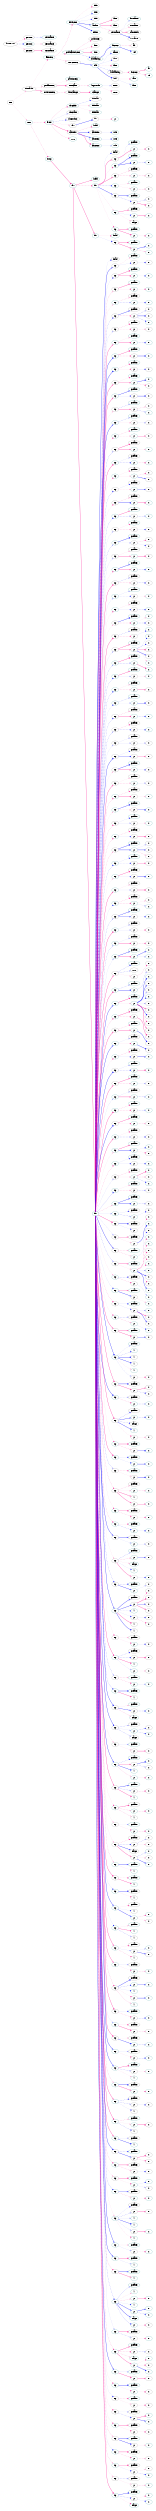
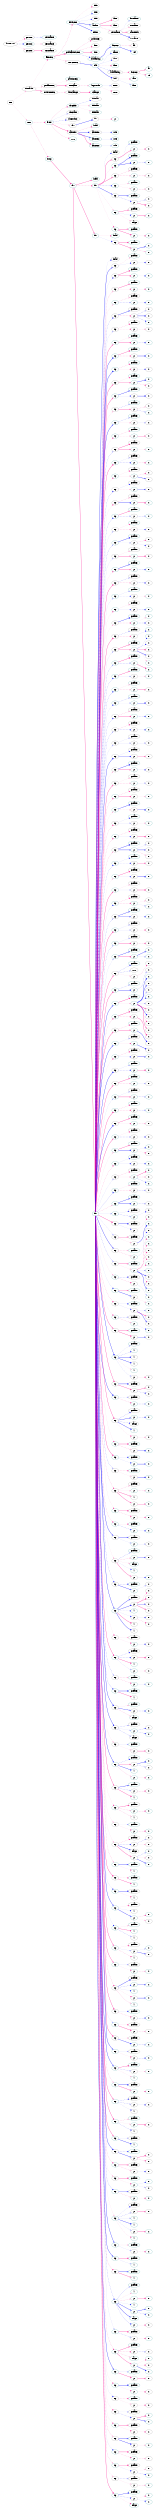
edge "fileDesc" -> "publicationStmt": style dotted -> bold
